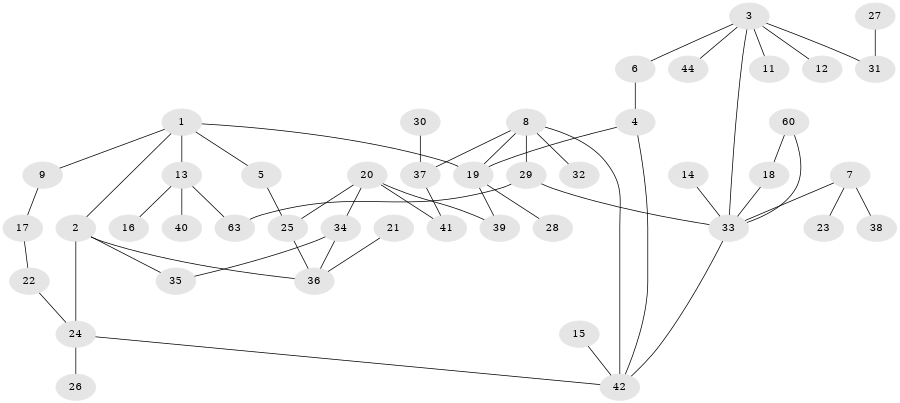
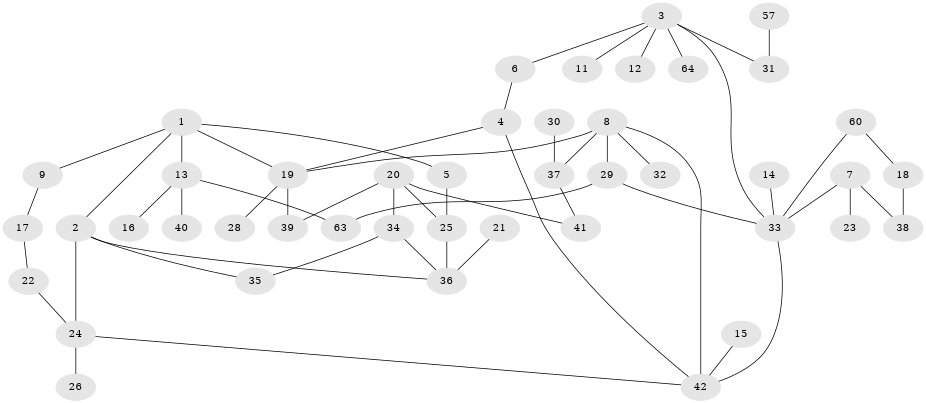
node "27": label "27" -> "57"
node "44": label "44" -> "64"
edge "18" -- "33": now "18" -- "38"
